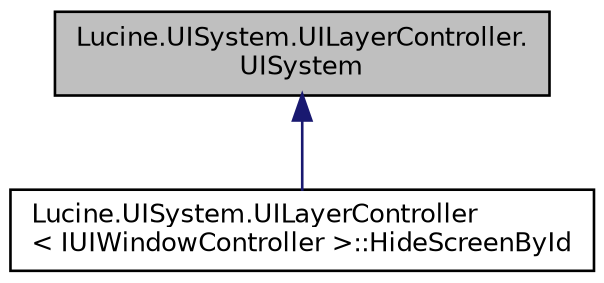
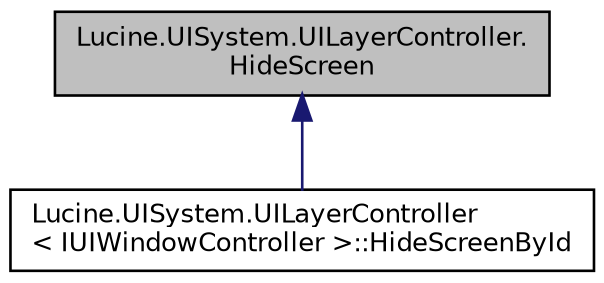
node "Lucine.UISystem.UILayerController. UISystem": label "Lucine.UISystem.UILayerController. UISystem" -> "Lucine.UISystem.UILayerController. HideScreen"
